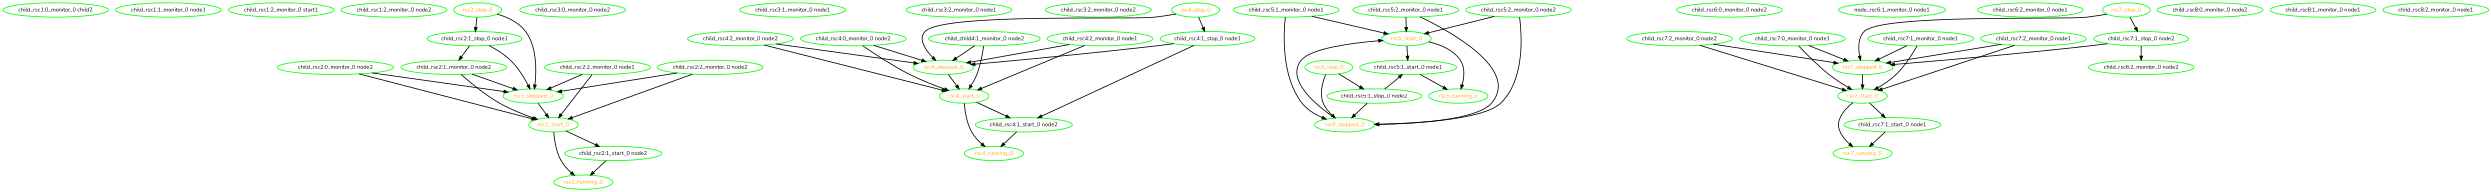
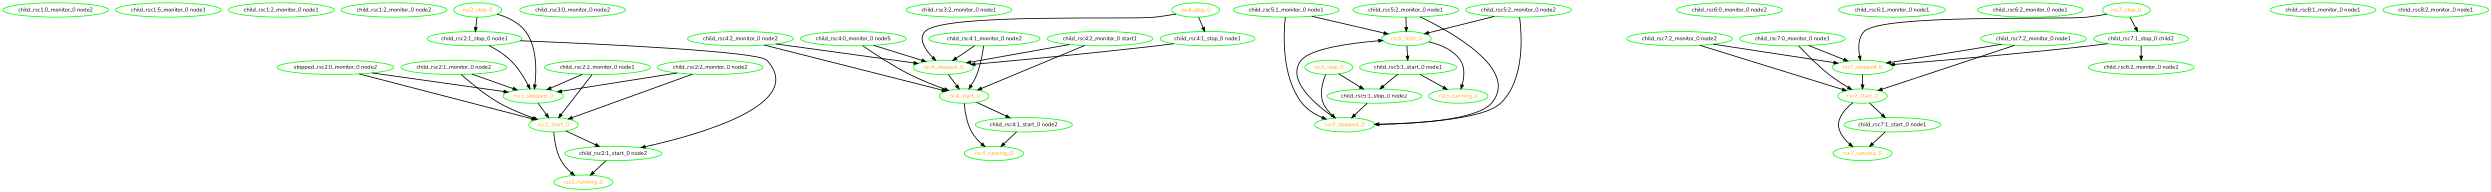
node "child_rsc1:0_monitor_0 child2": label "child_rsc1:0_monitor_0 child2" -> "child_rsc1:0_monitor_0 node2"
node "child_rsc1:1_monitor_0 node1": label "child_rsc1:1_monitor_0 node1" -> "child_rsc1:5_monitor_0 node1"
node "child_rsc1:2_monitor_0 start1": label "child_rsc1:2_monitor_0 start1" -> "child_rsc1:2_monitor_0 node1"
node "child_rsc3:1_monitor_0 node1": removed
node "child_rsc3:2_monitor_0 node2": removed
node "node_rsc6:1_monitor_0 node1": label "node_rsc6:1_monitor_0 node1" -> "child_rsc6:1_monitor_0 node1"
node "child_rsc8:0_monitor_0 node2": removed
node "child_rsc4:0_monitor_0 node2": label "child_rsc4:0_monitor_0 node2" -> "child_rsc4:0_monitor_0 node5"
node "child_child4:1_monitor_0 node2": label "child_child4:1_monitor_0 node2" -> "child_rsc4:1_monitor_0 node2"
node "child_rsc4:2_monitor_0 node1": label "child_rsc4:2_monitor_0 node1" -> "child_rsc4:2_monitor_0 start1"
node "child_rsc7:1_monitor_0 node1": removed
node "child_rsc7:1_stop_0 node2": label "child_rsc7:1_stop_0 node2" -> "child_rsc7:1_stop_0 child2"
edge "child_rsc2:1_stop_0 node1" -> "child_rsc2:1_monitor_0 node2": now "child_rsc2:1_stop_0 node1" -> "child_rsc2:1_start_0 node2"
node "child_rsc2:0_monitor_0 node2": label "child_rsc2:0_monitor_0 node2" -> "stopped_rsc2:0_monitor_0 node2"
edge "child_rsc4:1_stop_0 node1" -> "child_rsc4:1_start_0 node2": removed
edge "child_rsc5:1_stop_0 node2" -> "child_rsc5:1_start_0 node1": reversed
